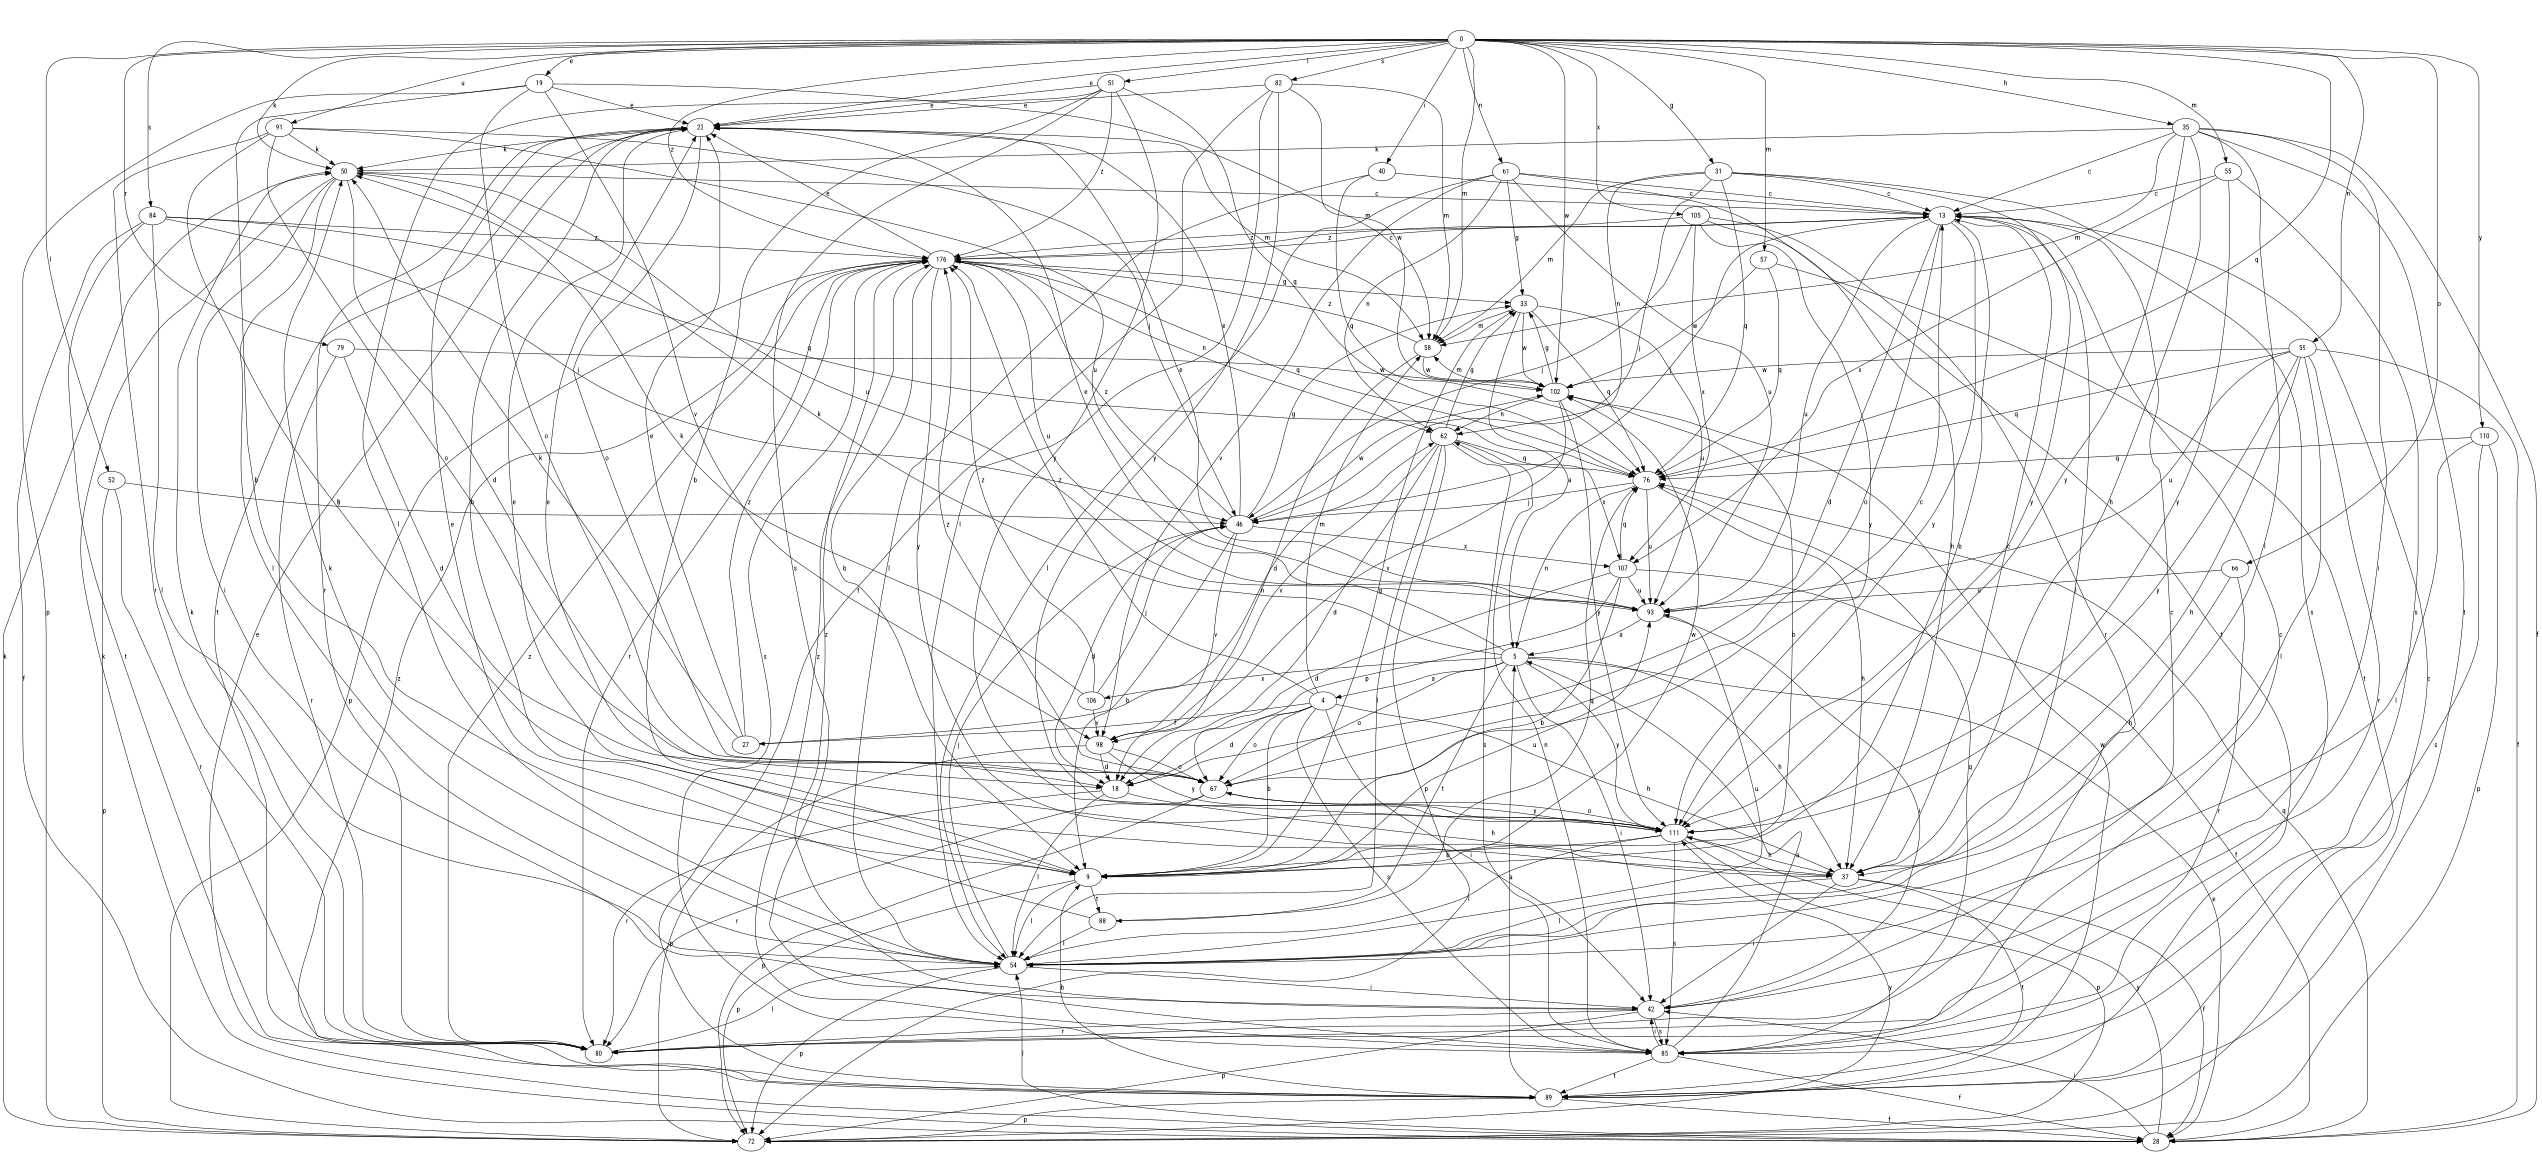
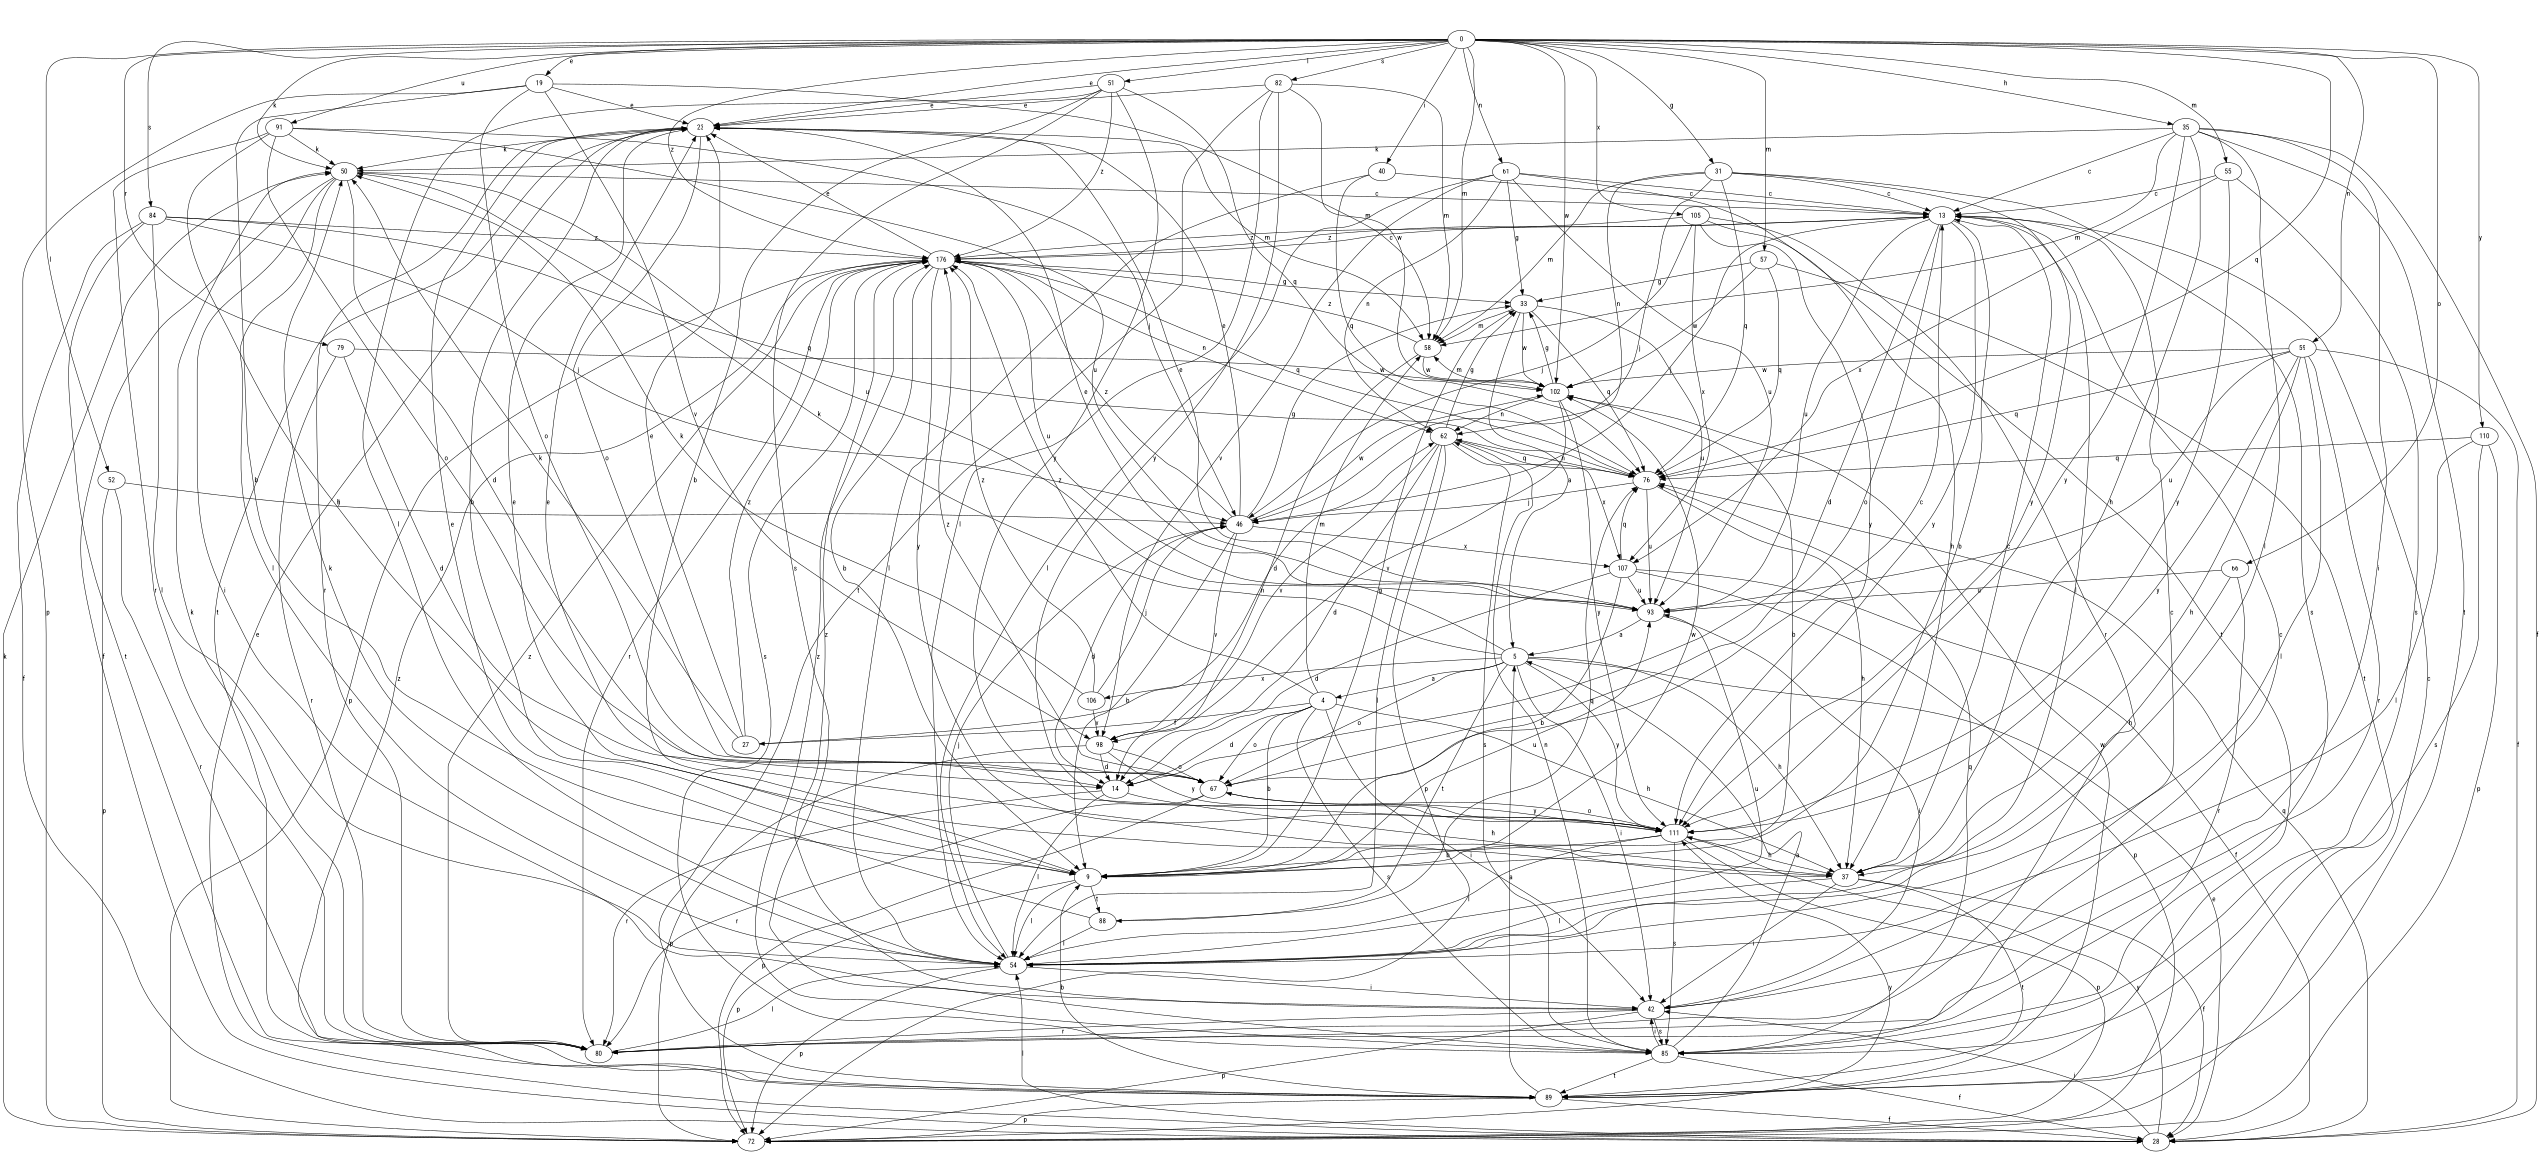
edge "57" -> "33": added, label "g"
edge "76" -> "5": now "76" -> "62"
edge "50" -> "28": label "k" -> "f"
edge "107" -> "67": now "107" -> "72"
node "18": label "18" -> "14"
